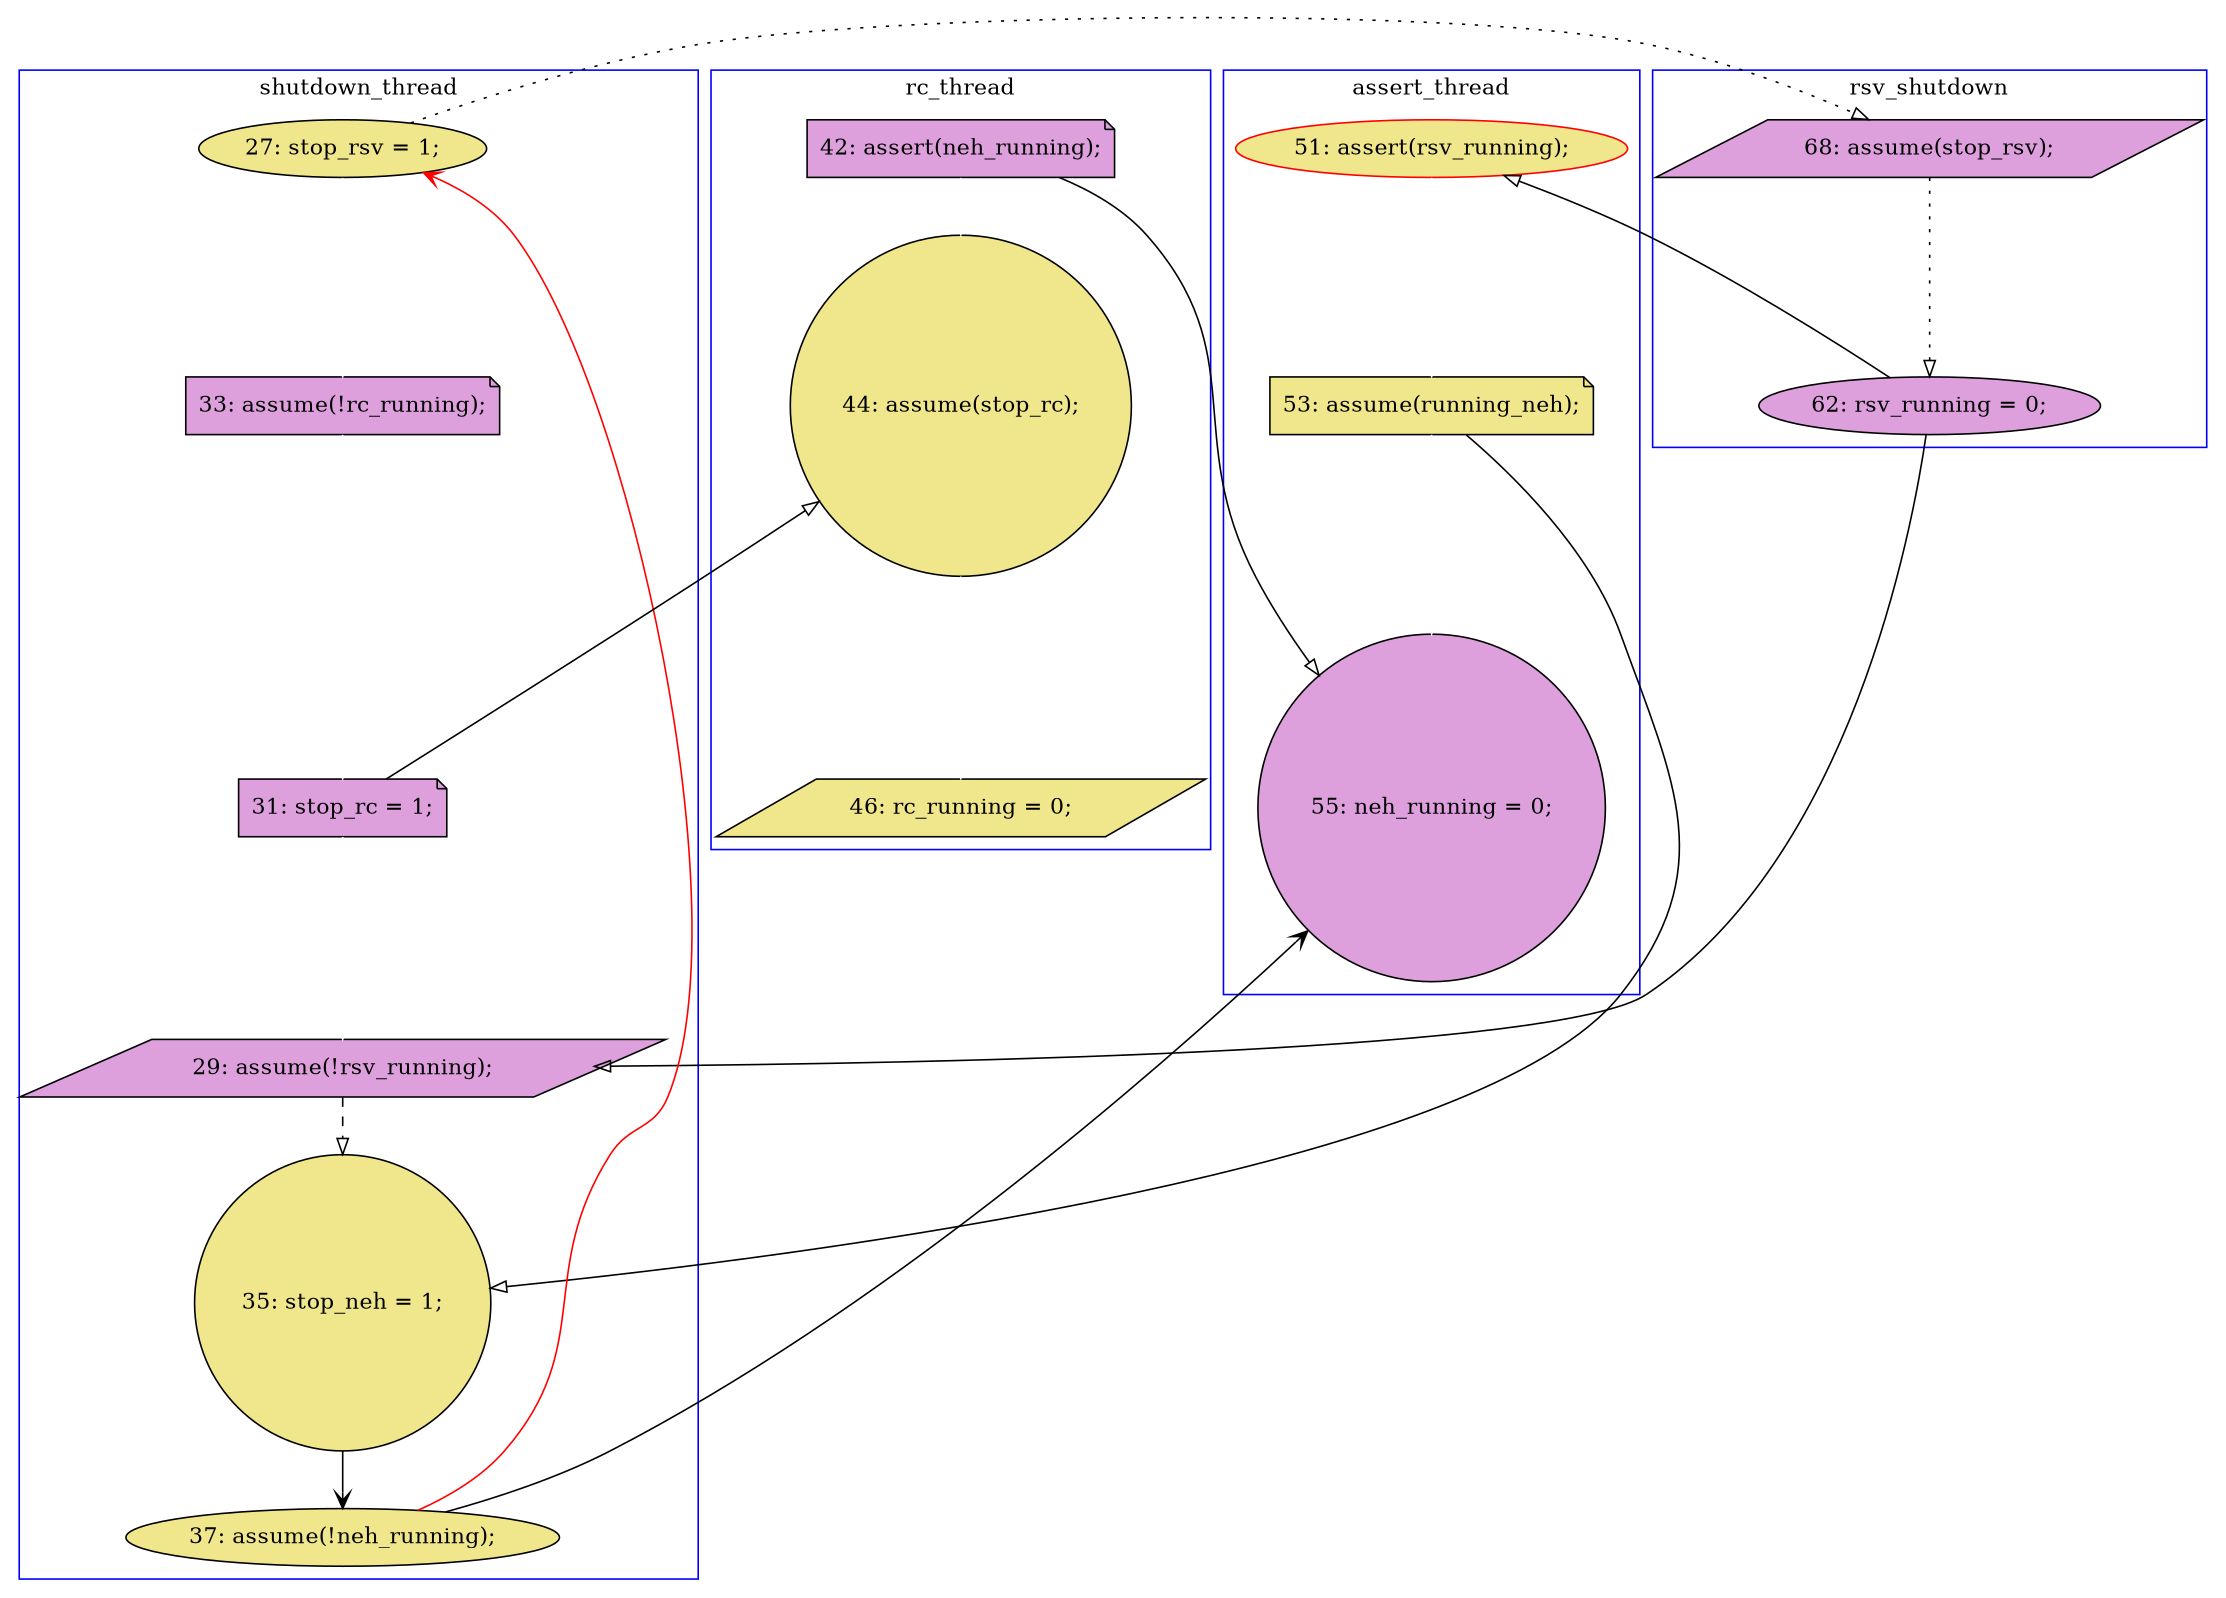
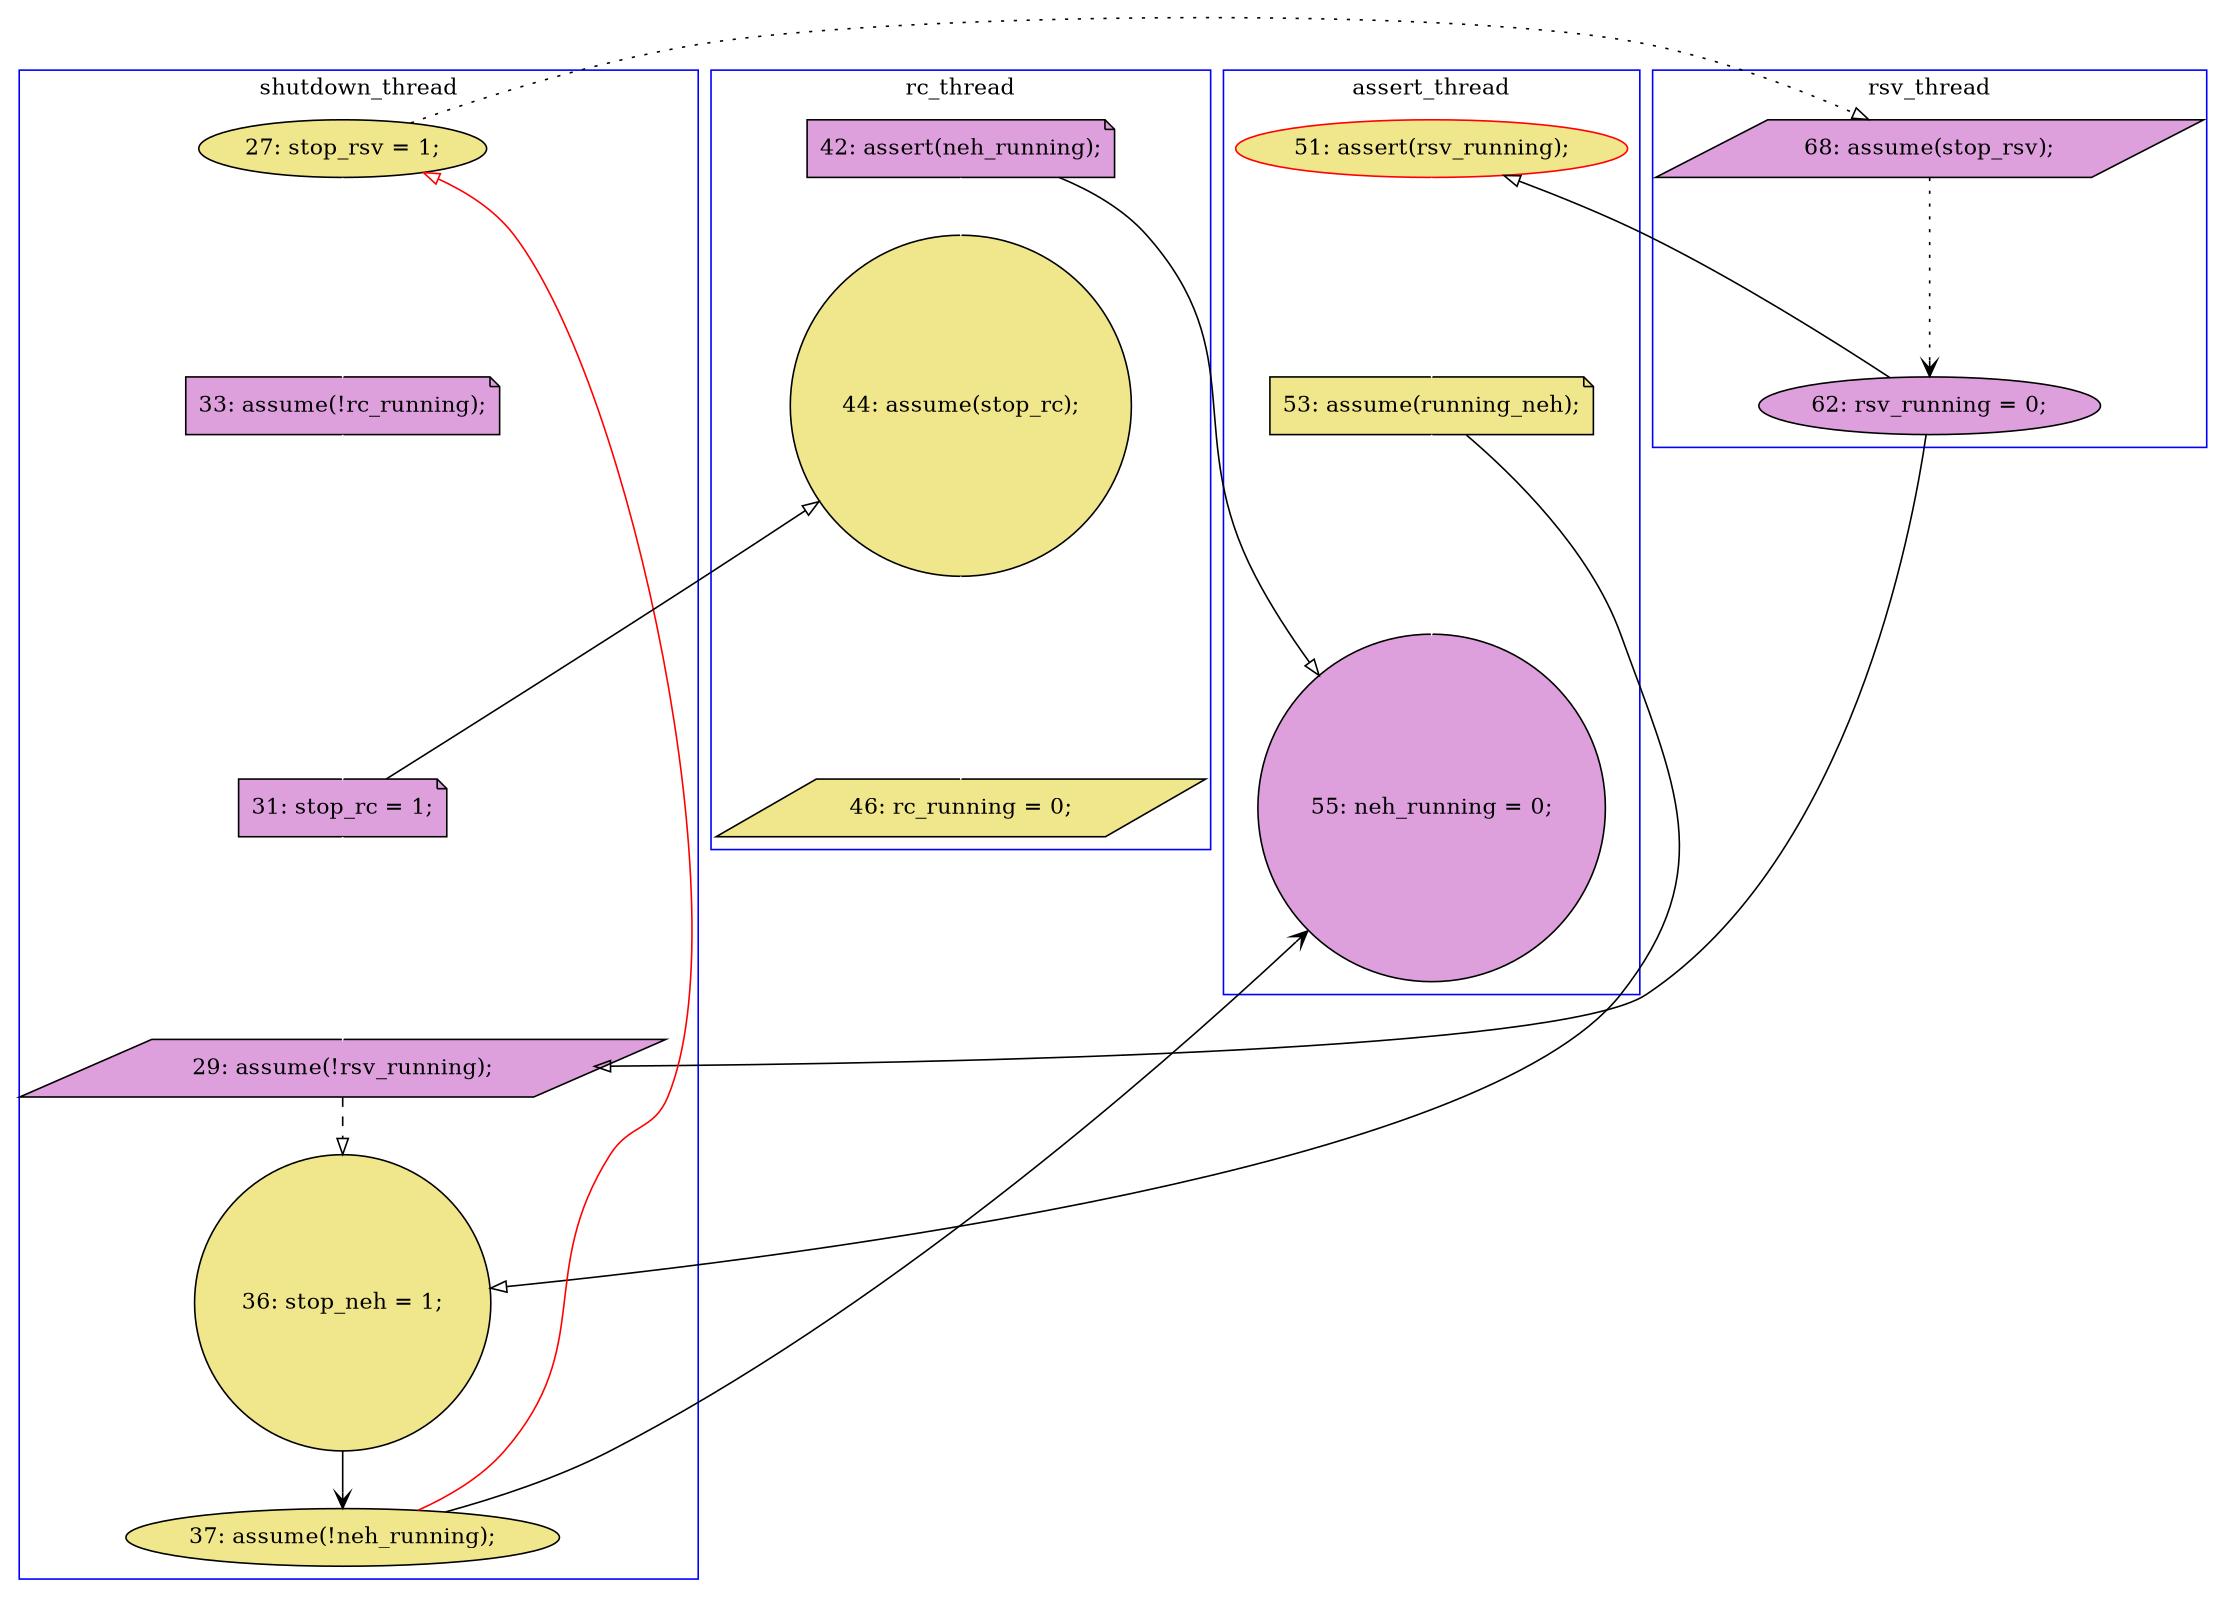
cluster "rsv_shutdown": label "rsv_shutdown" -> "rsv_thread"
edge "68: assume(stop_rsv);" -> "62: rsv_running = 0;": arrowhead onormal -> vee
edge "37: assume(!neh_running);" -> "27: stop_rsv = 1;": arrowhead vee -> onormal
node "35: stop_neh = 1;": label "35: stop_neh = 1;" -> "36: stop_neh = 1;"
